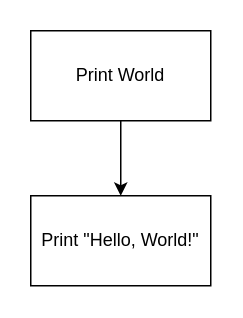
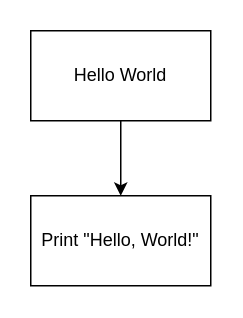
node "Print World": label "Print World" -> "Hello World"
